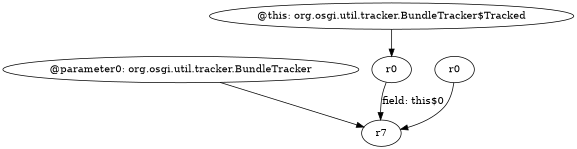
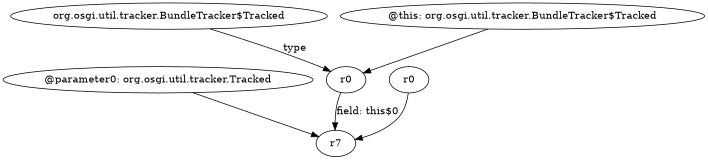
node "org.osgi.util.tracker.BundleTracker$Tracked": added
node "@parameter0: org.osgi.util.tracker.BundleTracker": label "@parameter0: org.osgi.util.tracker.BundleTracker" -> "@parameter0: org.osgi.util.tracker.Tracked"
